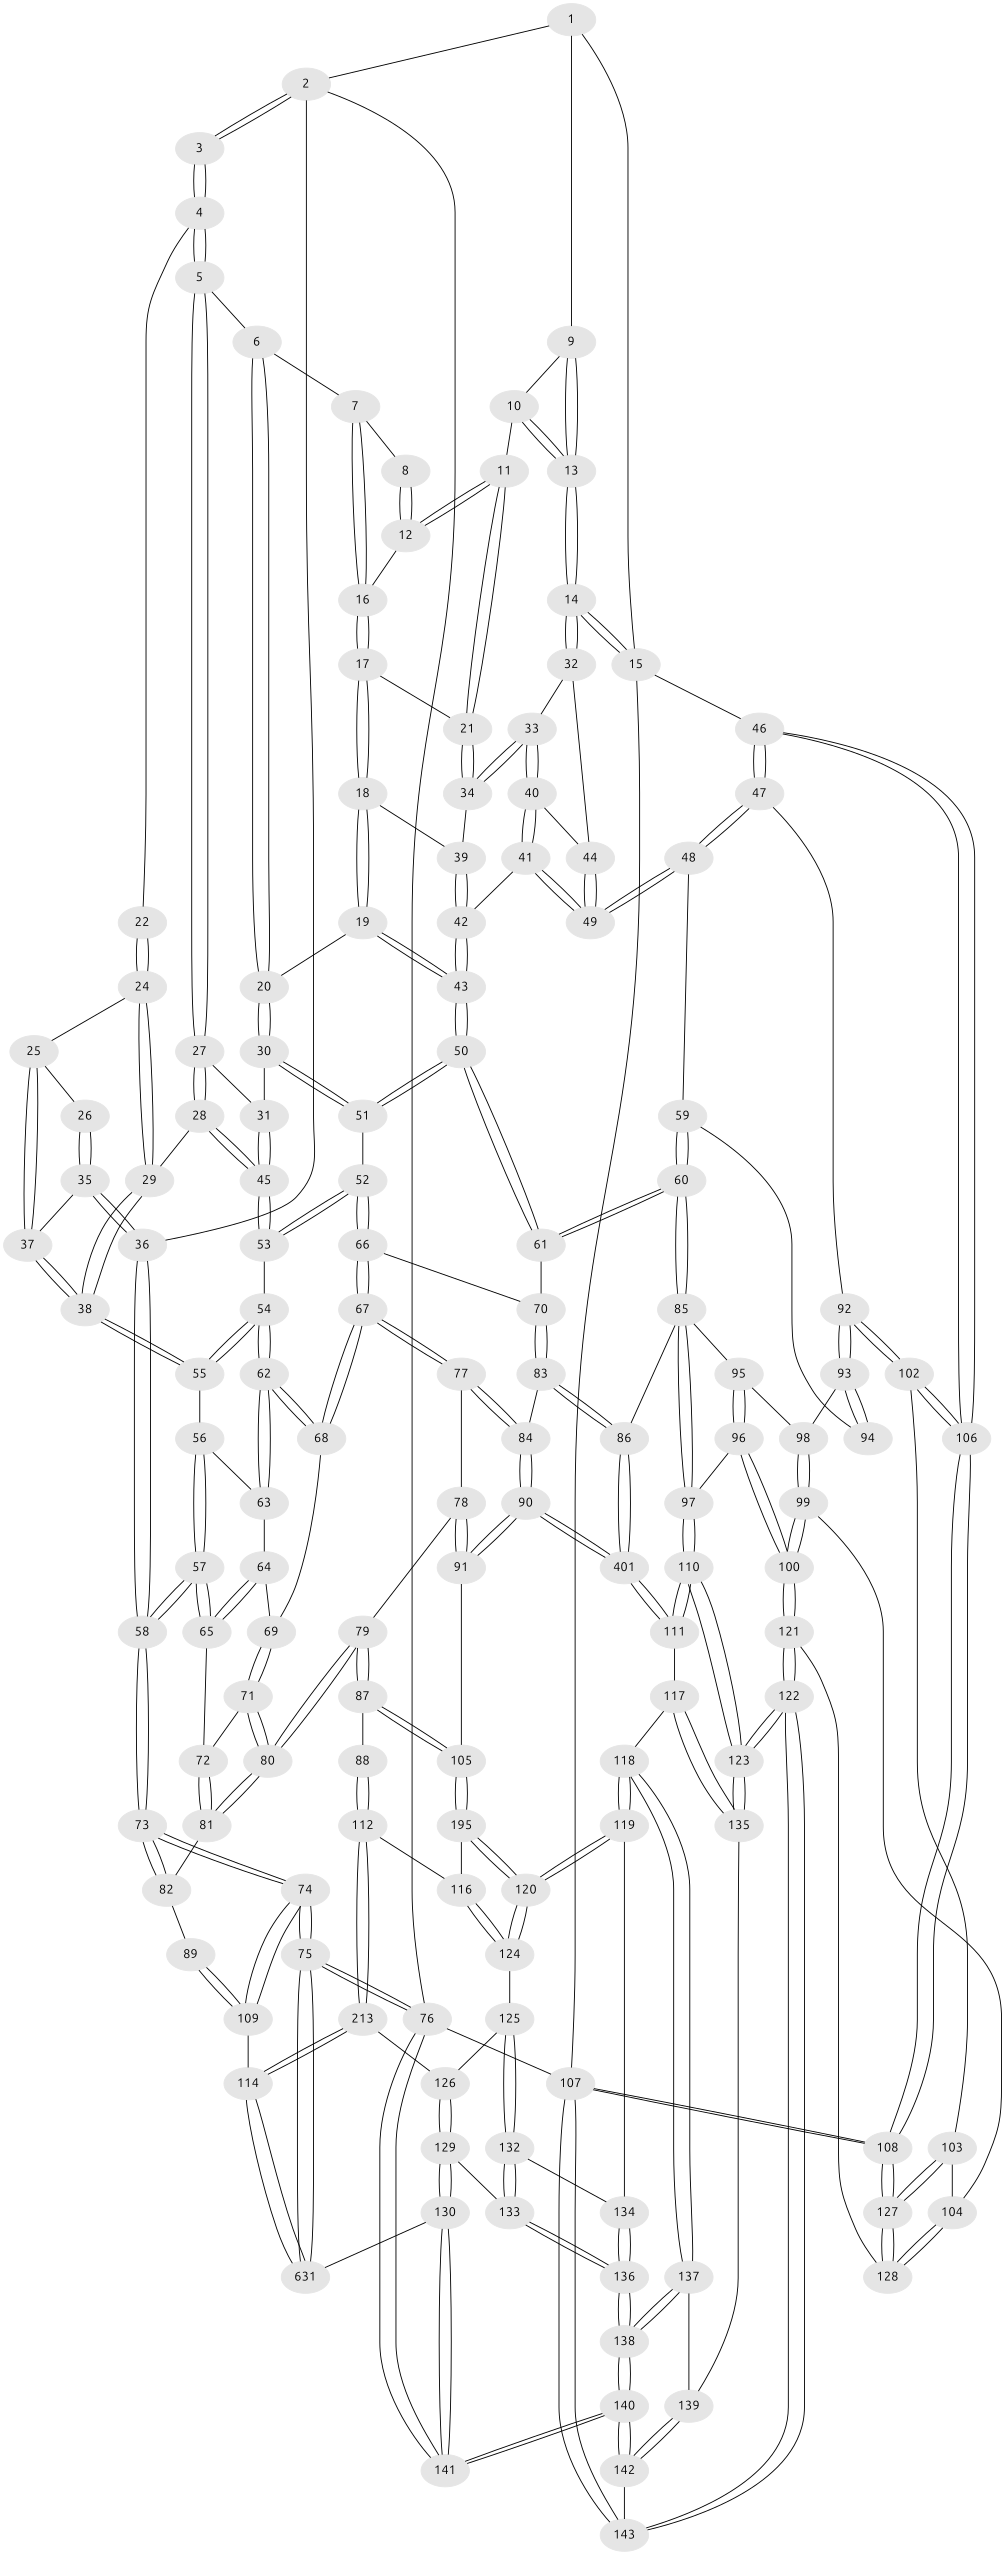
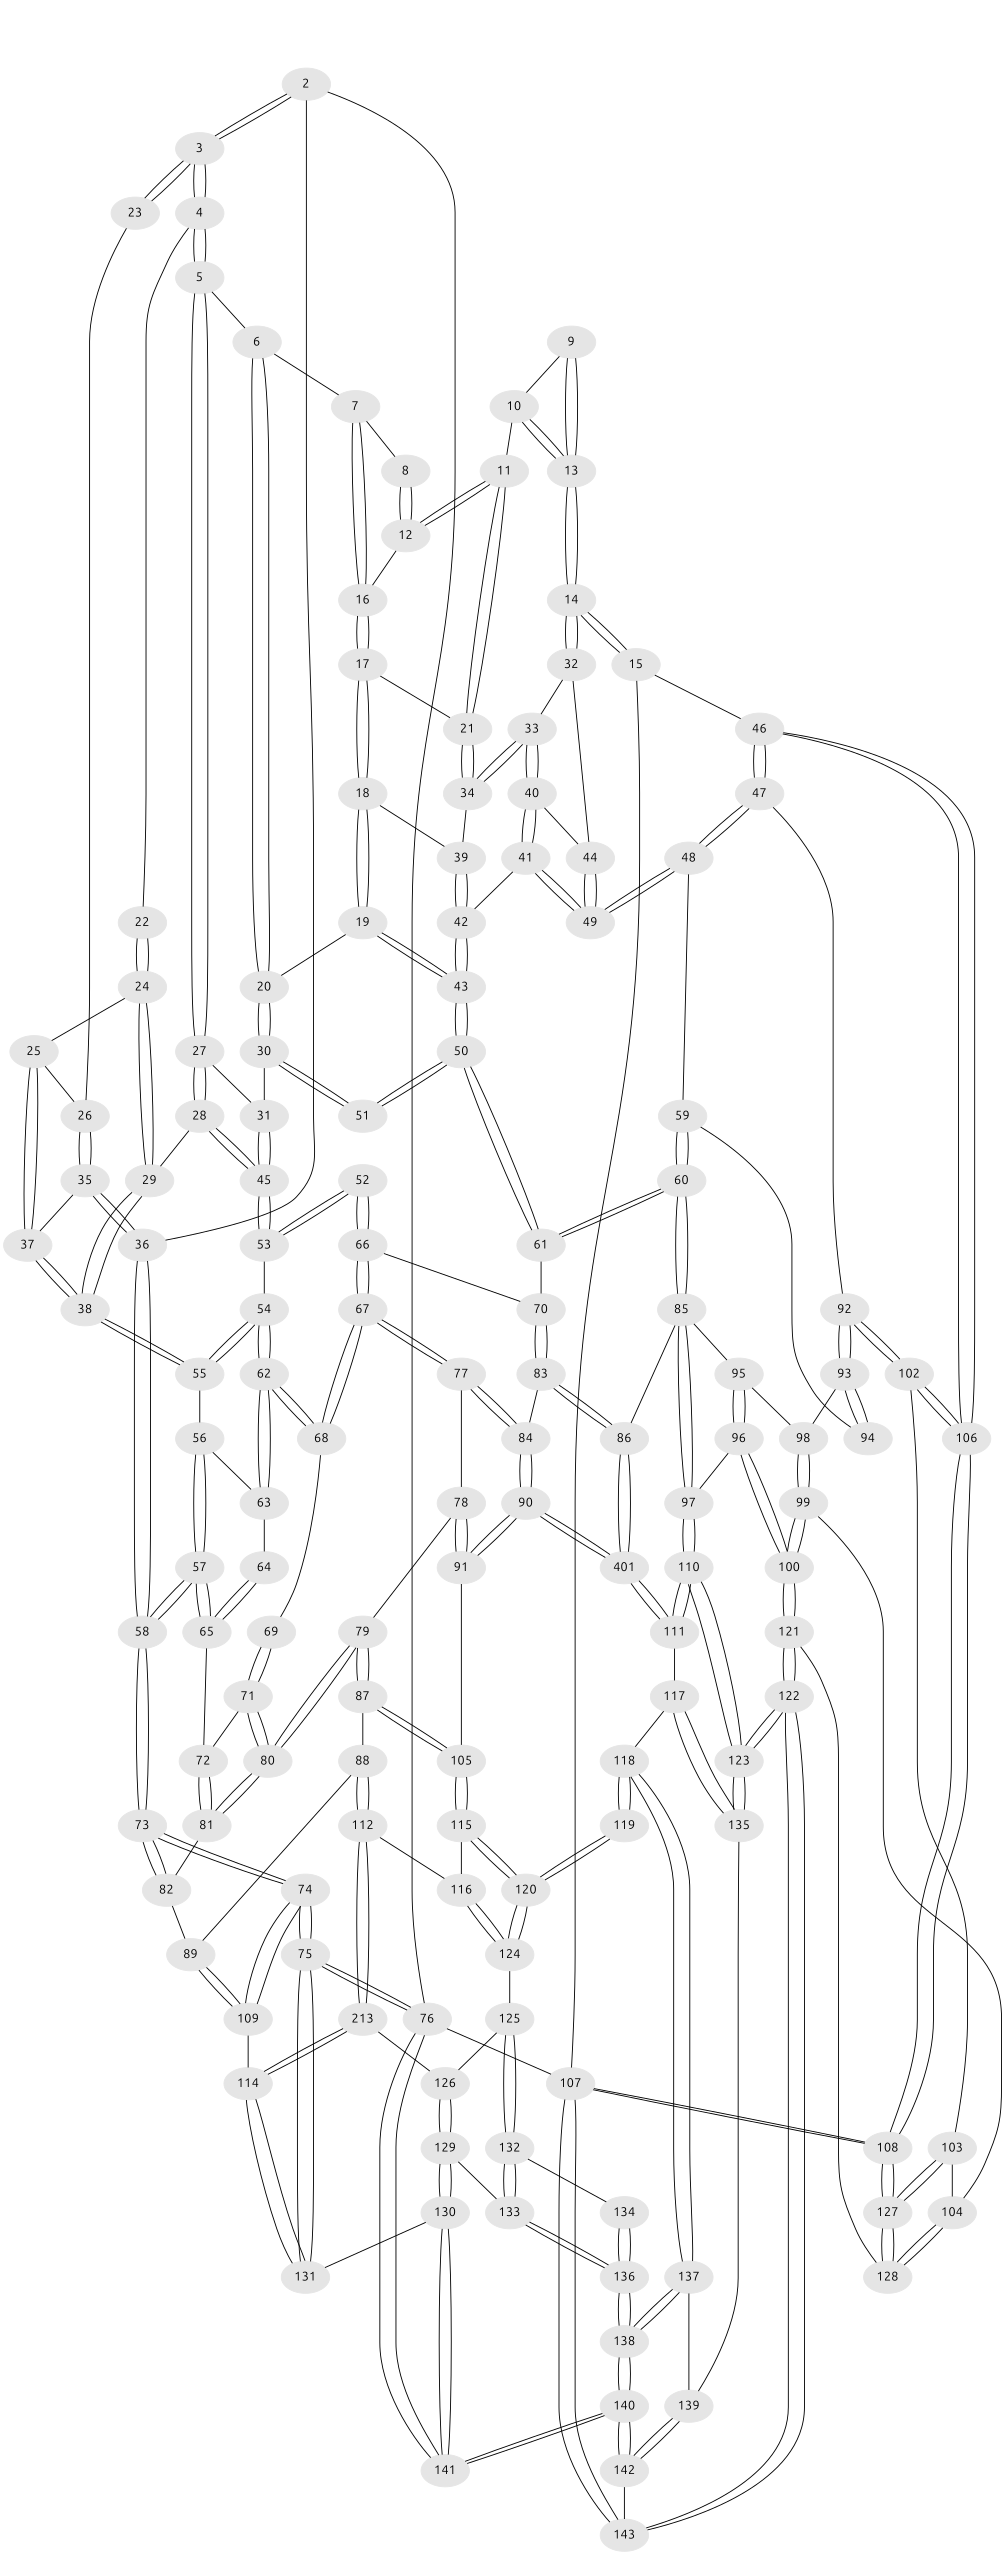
node "1": removed
node "23": added
edge "51" -- "52": removed
edge "64" -- "69": removed
node "195": label "195" -> "115"
edge "88" -- "89": added
edge "119" -- "134": removed
node "631": label "631" -> "131"
